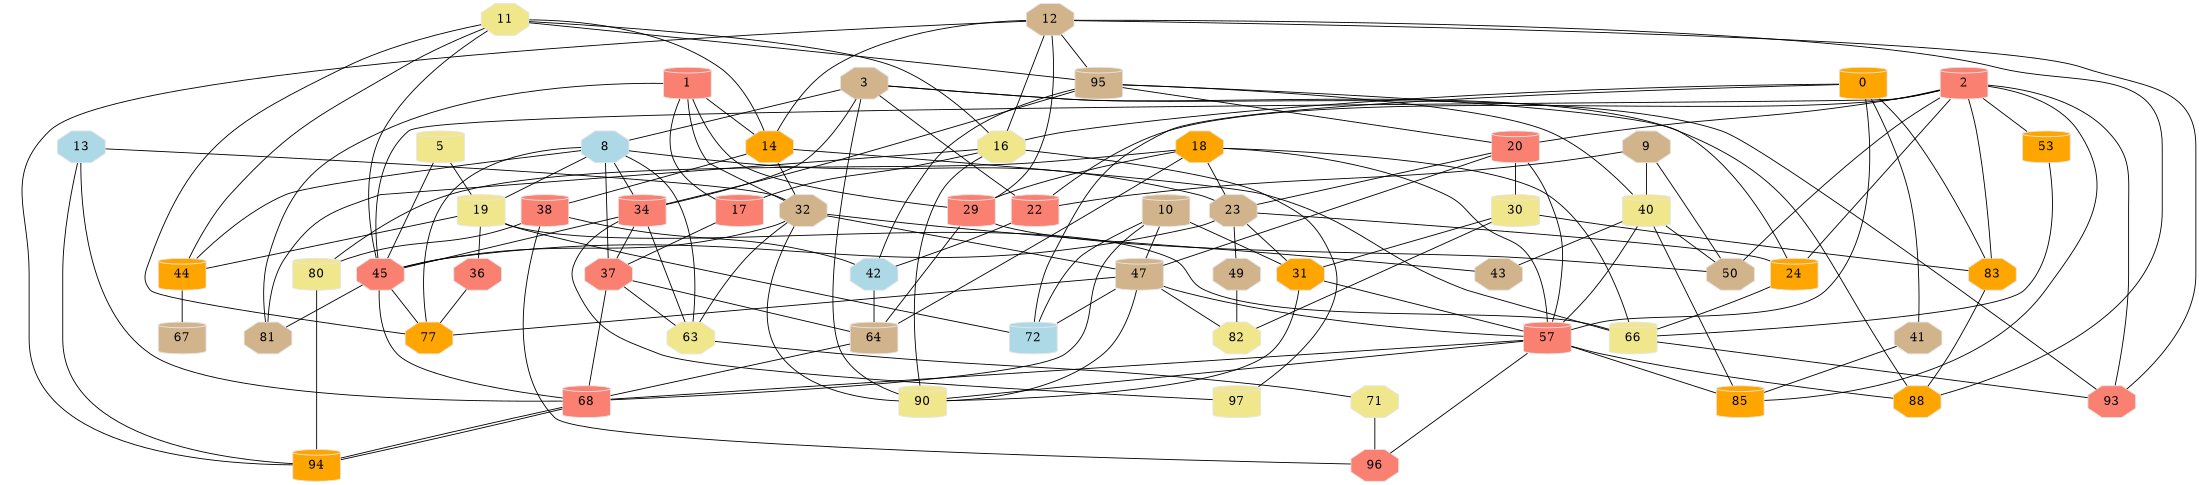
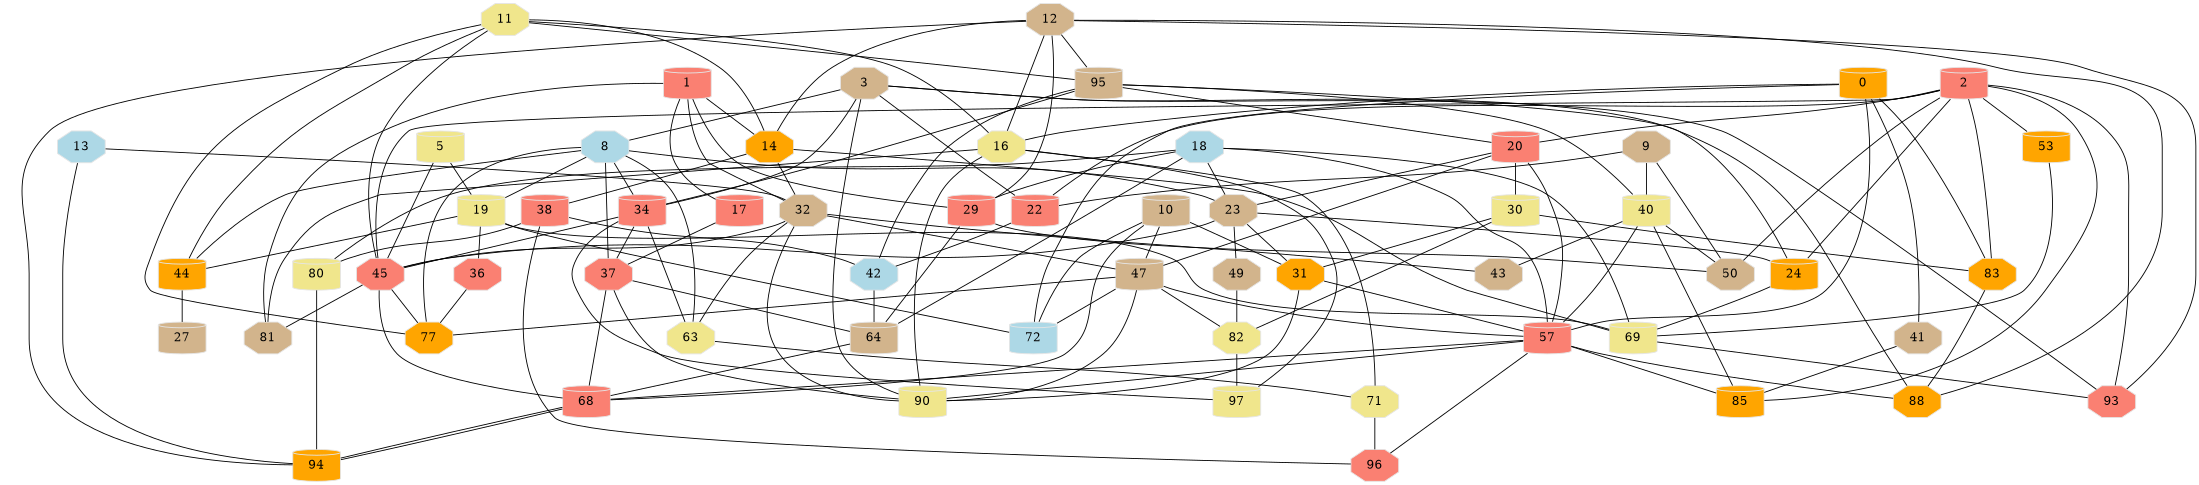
node "18": fillcolor orange -> lightblue
edge "16" -- "17": now "16" -- "71"
edge "37" -- "63": now "37" -- "90"
node "67": label "67" -> "27"
node "66": label "66" -> "69"
edge "82" -- "97": added
edge "13" -- "68": removed
